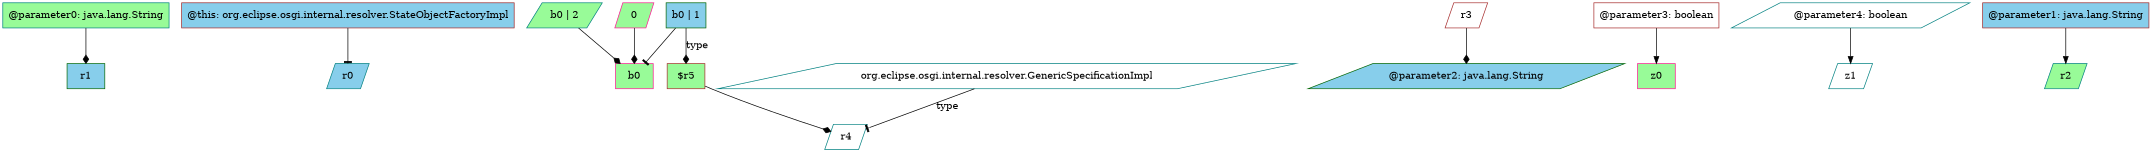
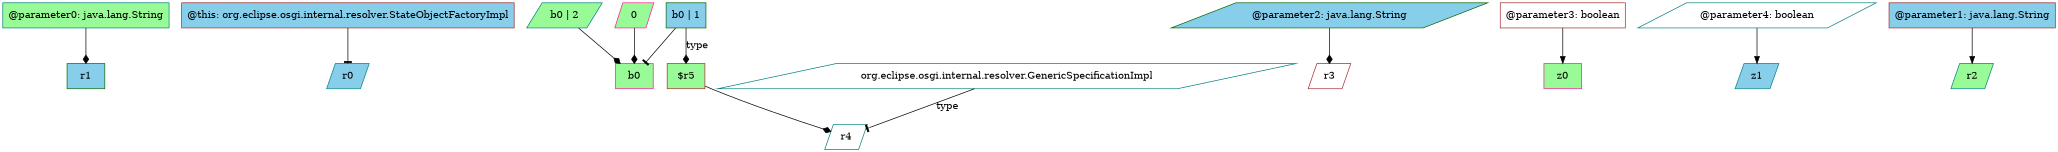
edge "r3" -> "@parameter2: java.lang.String": reversed
node "z1": fillcolor white -> skyblue
